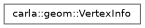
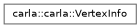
node "carla::geom::VertexInfo": label "carla::geom::VertexInfo" -> "carla::carla::VertexInfo"
